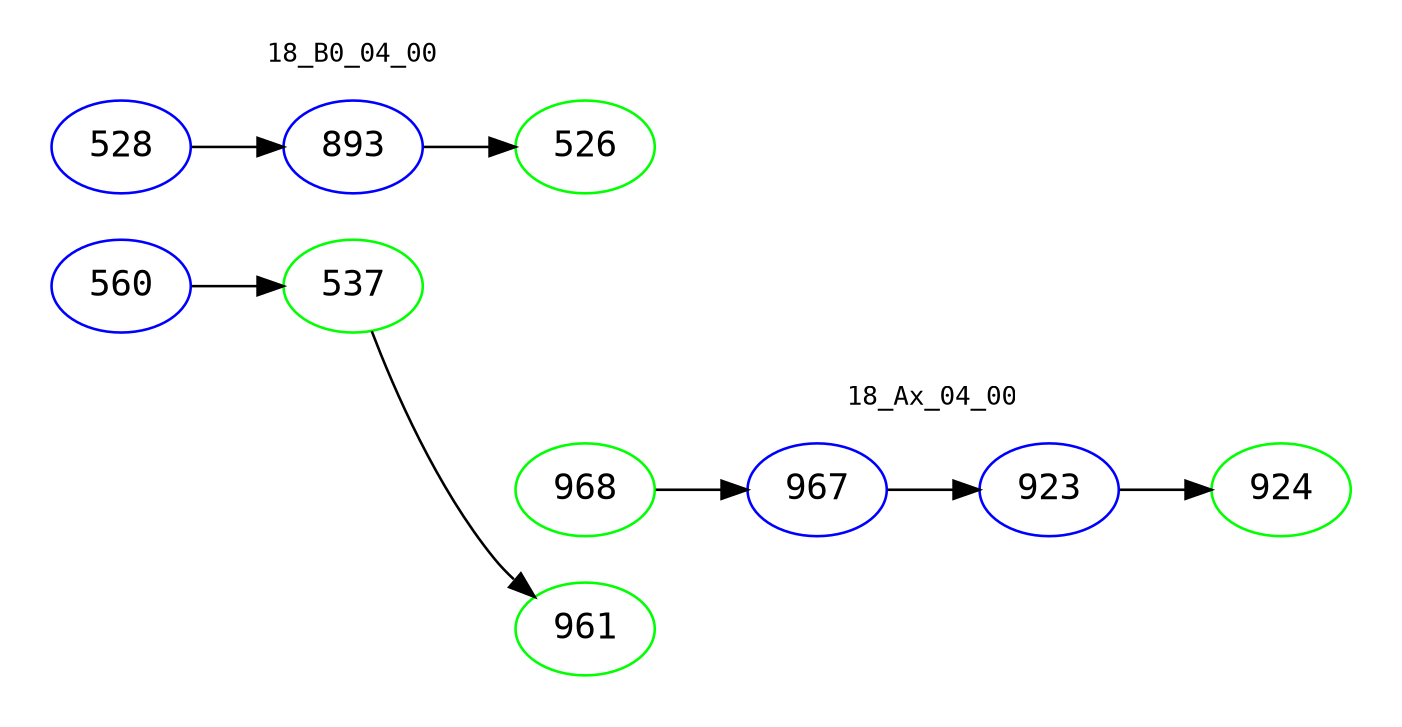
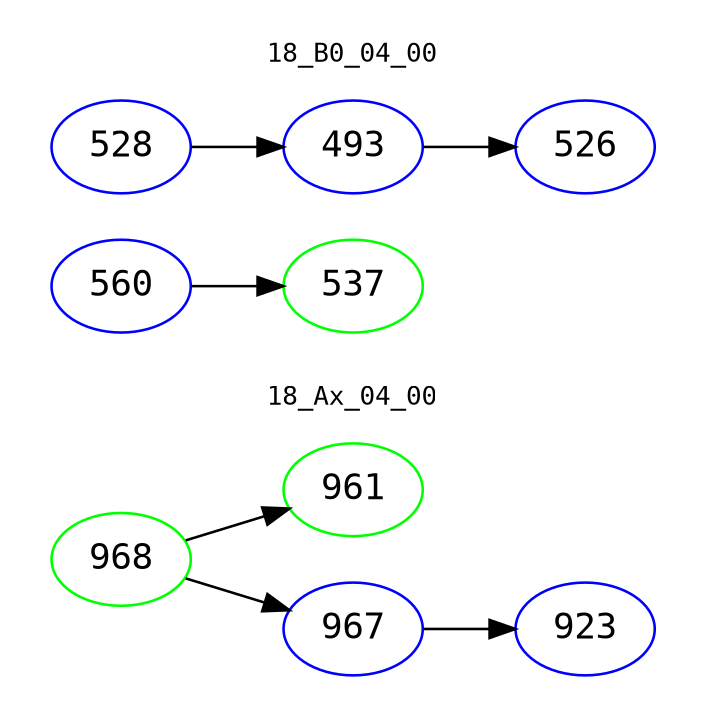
node "893": label "893" -> "493"
node "526": color green -> blue
edge "537" -> "961": now "968" -> "961"
node "924": removed
